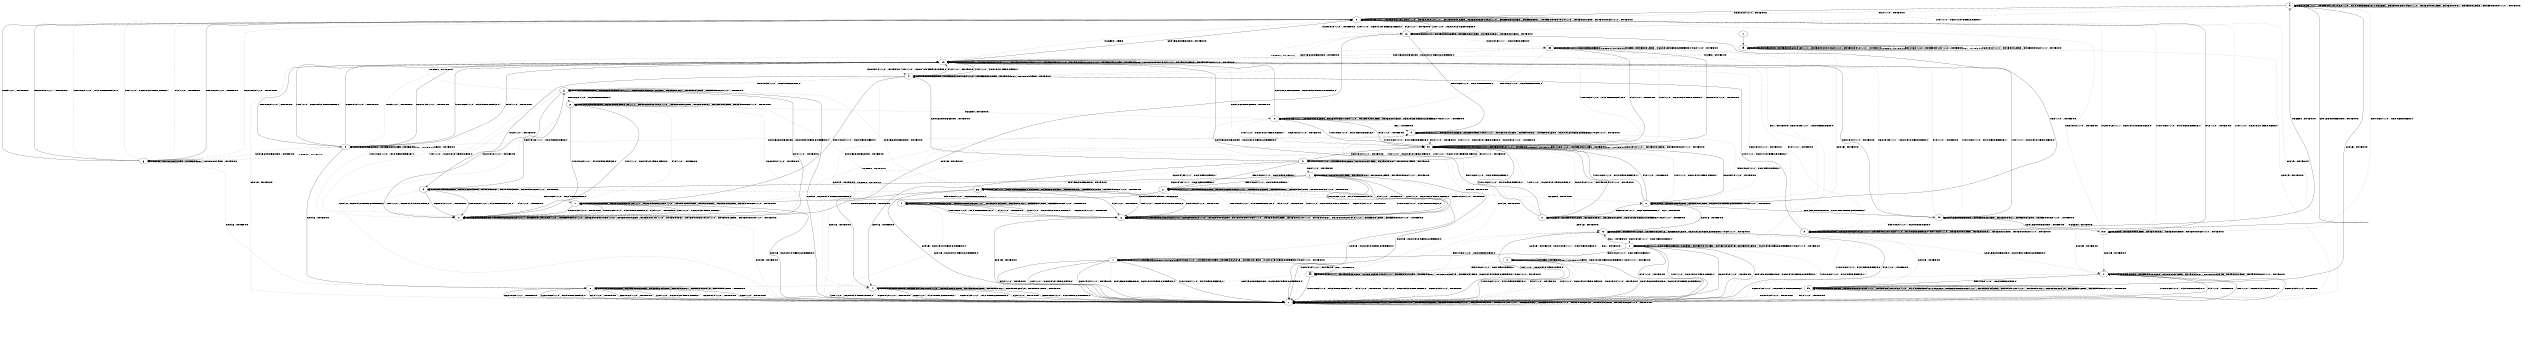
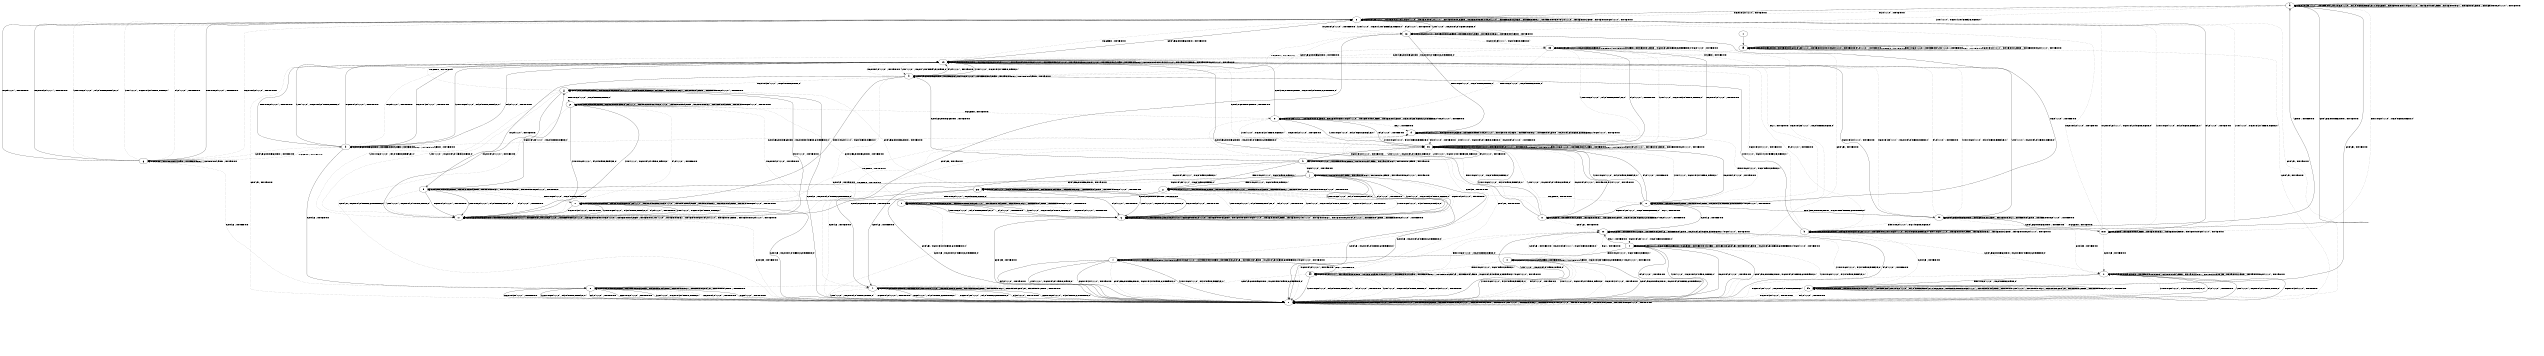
edge "kk" -> "c": label "ACCEPT / ZERO" -> "ACCEPT / TIMEOUT"
edge "k" -> "a": label "ACCEPT / TIMEOUT" -> "SEND / TIMEOUT"
edge "dd" -> "k": label "FIN+ACK(V,V,0) / ACK(NEXT,NEXT,0)" -> "FIN+ACK(V,V,0) / RCV(NEXT,NEXT,0)"
